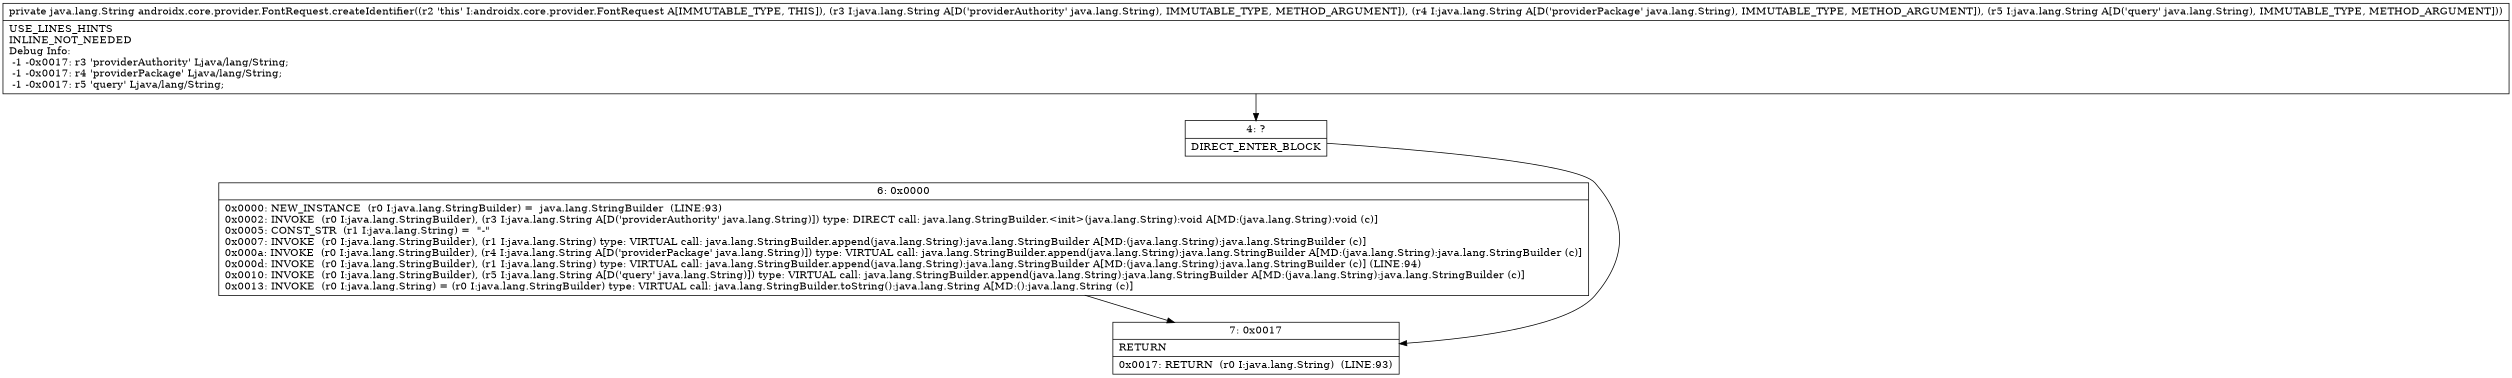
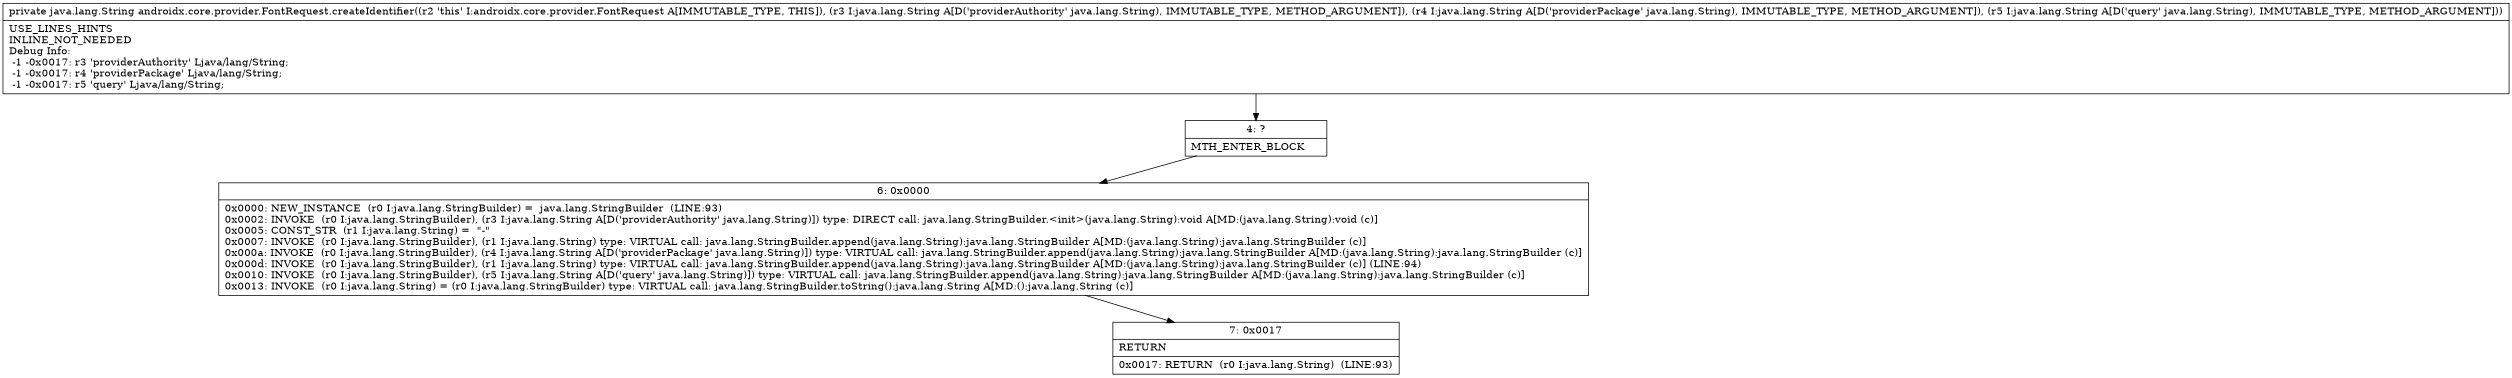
node "4: ?": text "DIRECT_ENTER_BLOCK" -> "MTH_ENTER_BLOCK"
edge "4: ?" -> "7: 0x0017": now "4: ?" -> "6: 0x0000"
